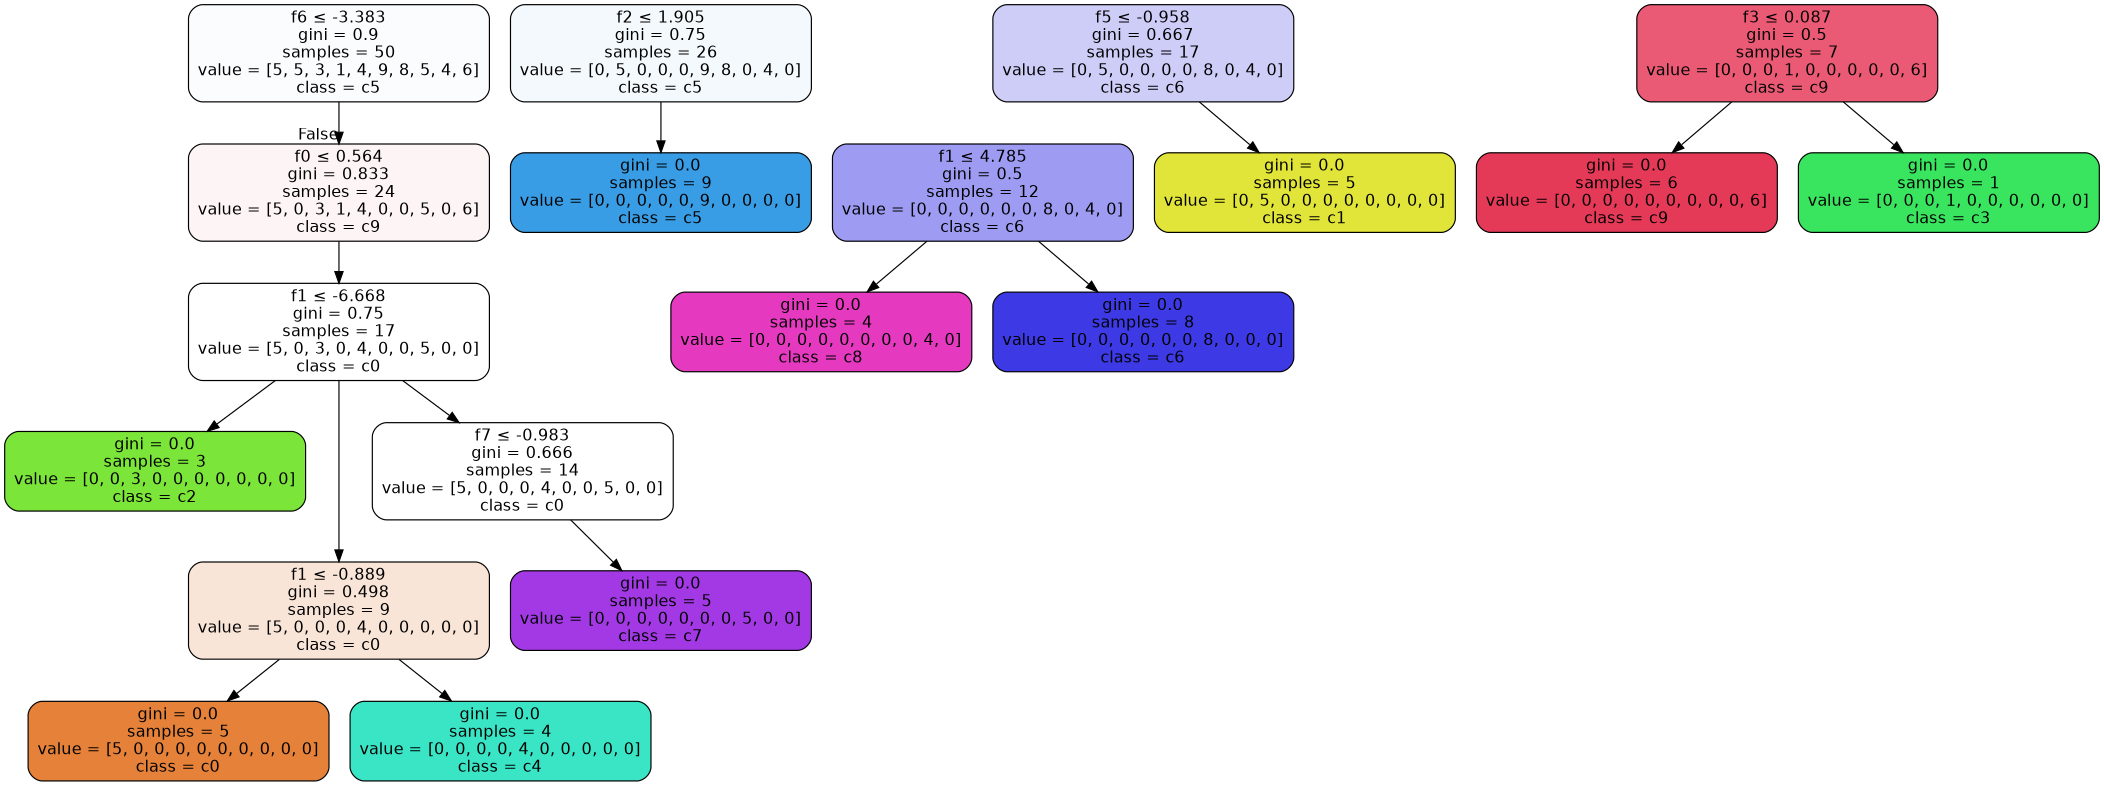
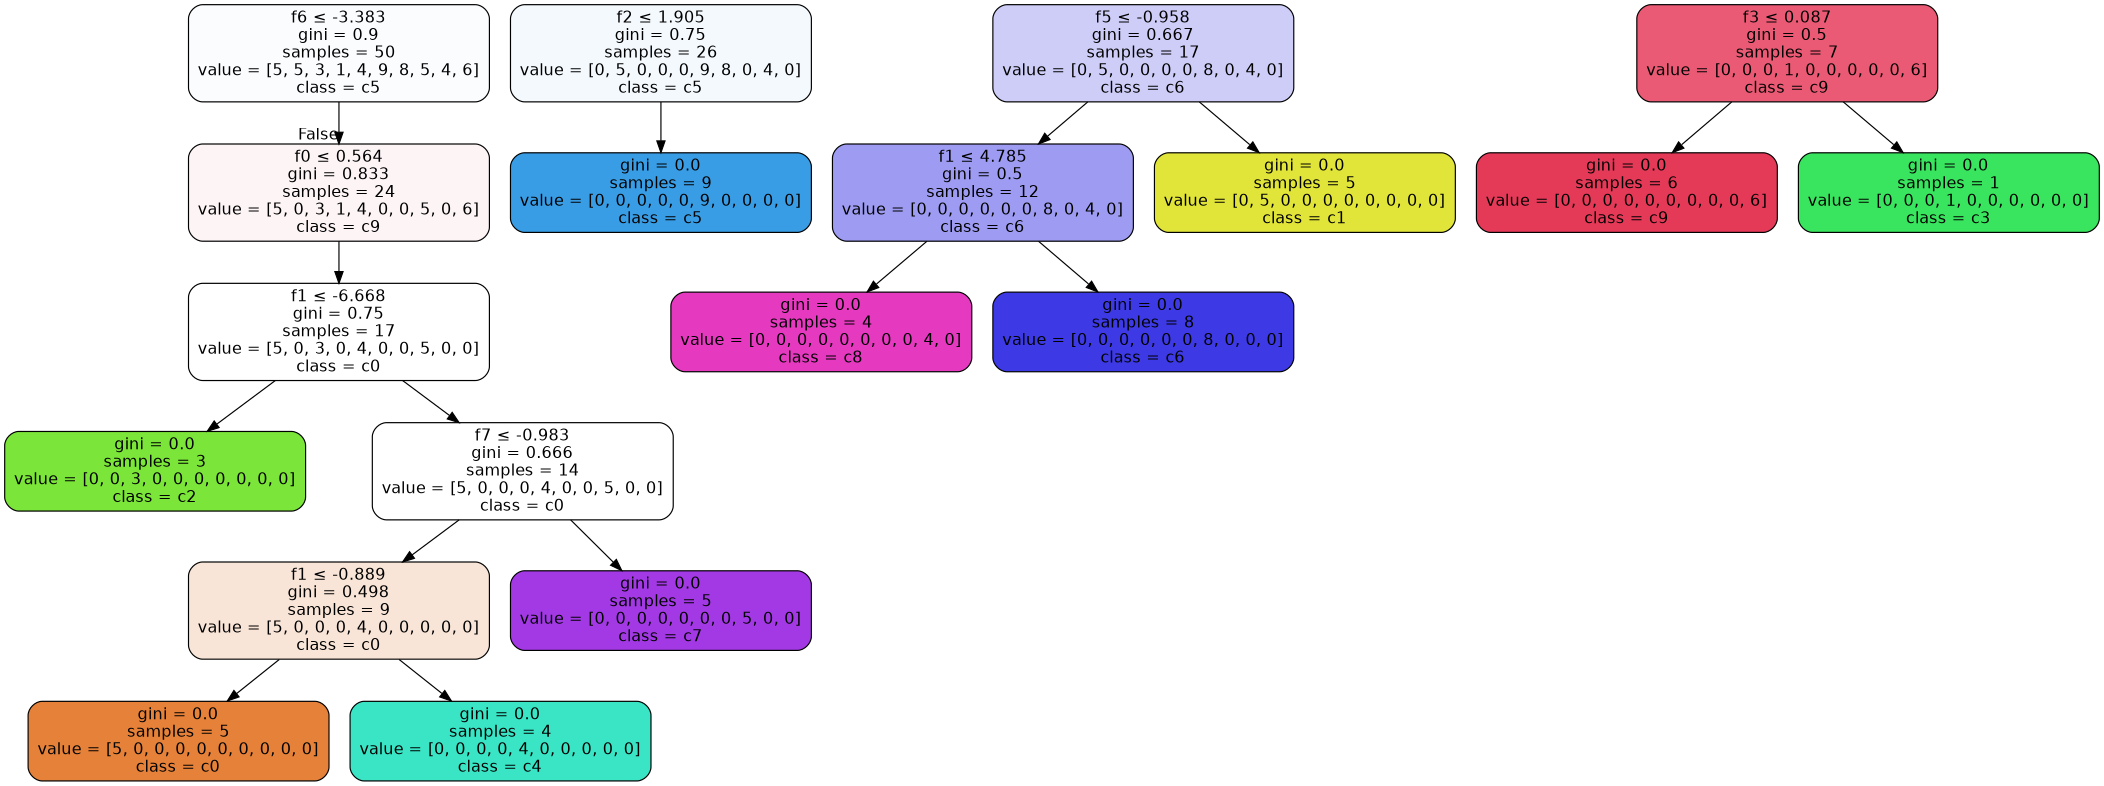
edge "f5 ≤ -0.958" -> "f1 ≤ 4.785": added
edge "f1 ≤ -6.668" -> "f1 ≤ -0.889": now "f7 ≤ -0.983" -> "f1 ≤ -0.889"
